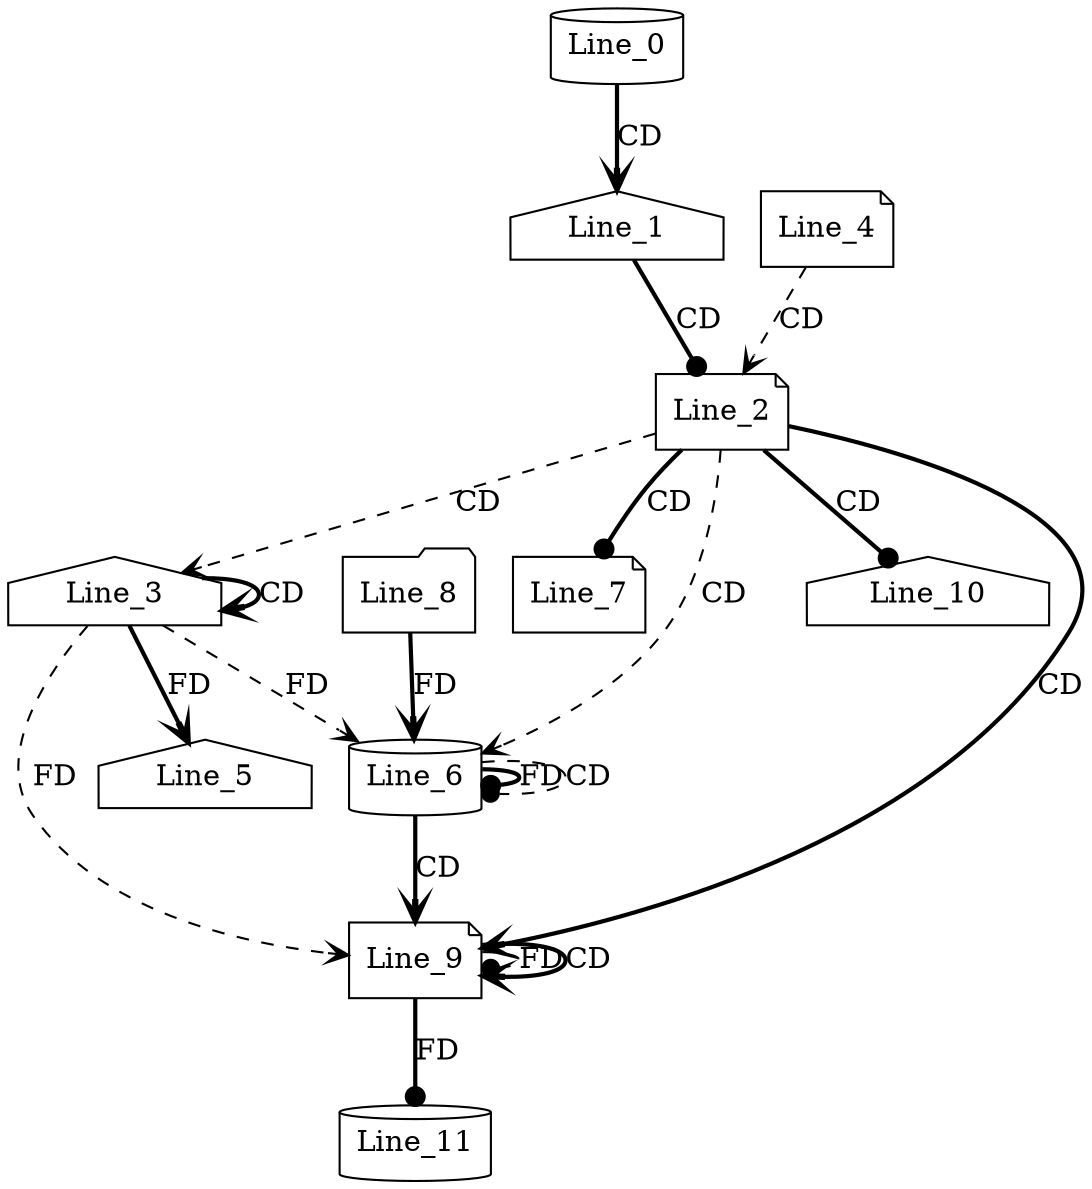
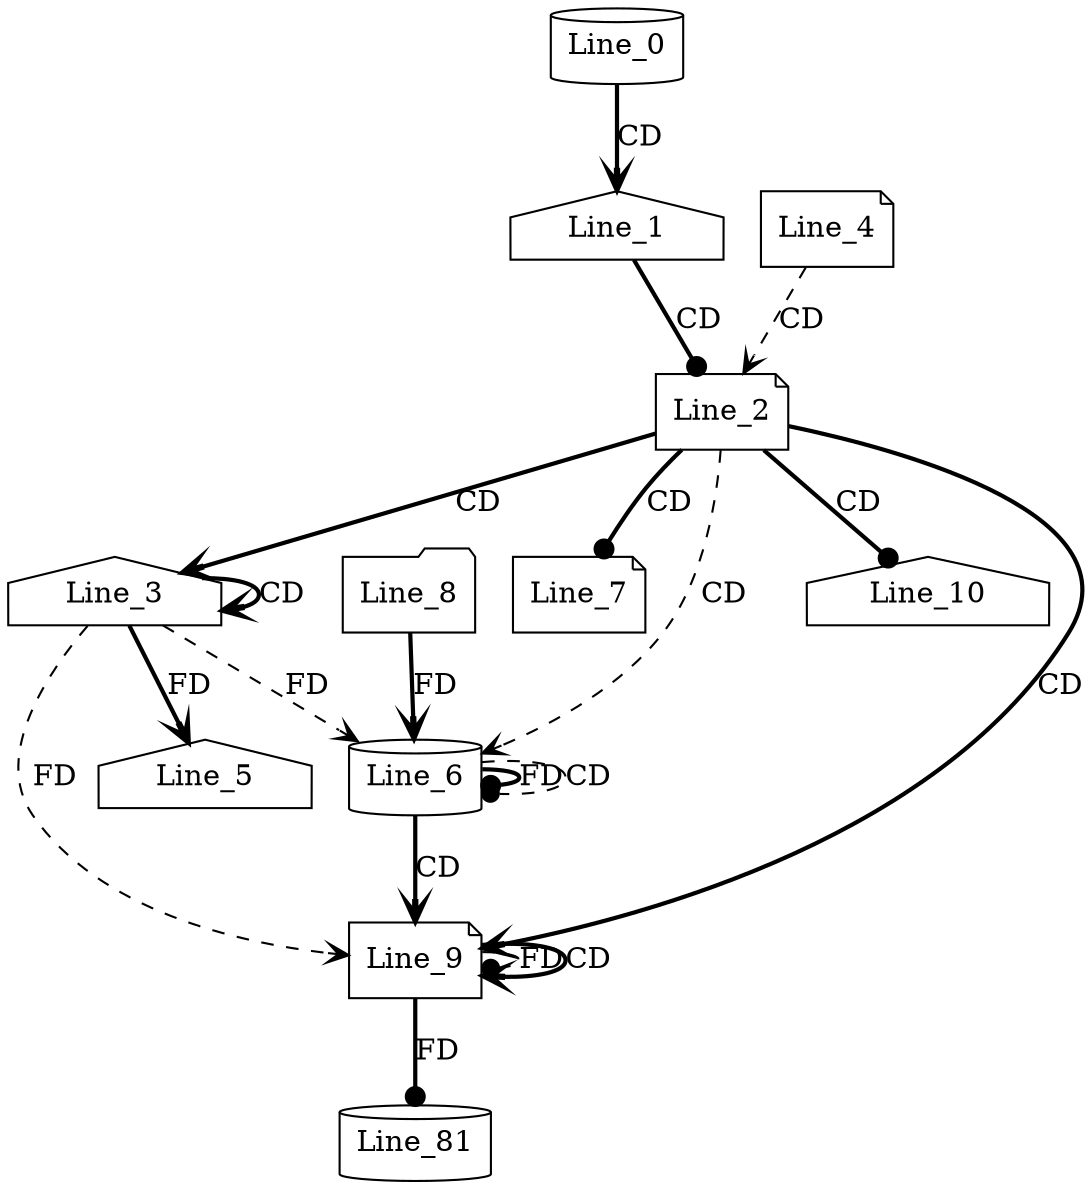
edge "Line_2" -> "Line_3": style dashed -> bold
node "Line_11": label "Line_11" -> "Line_81"
